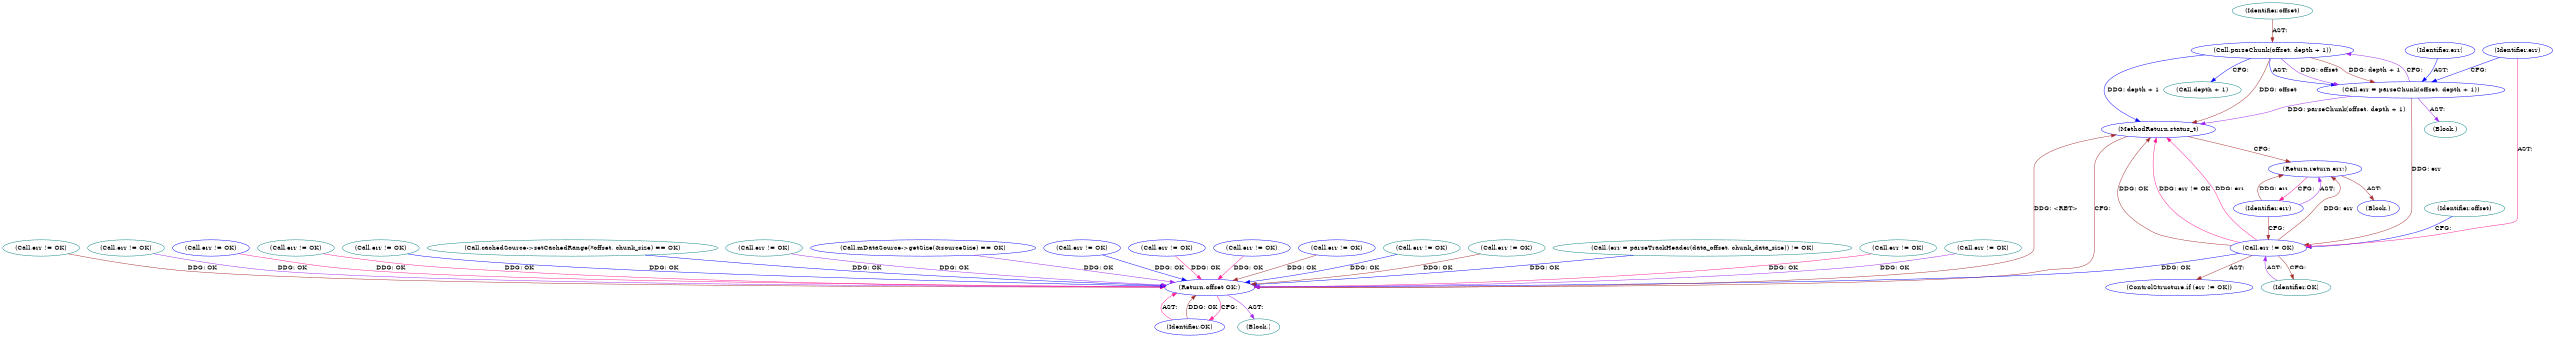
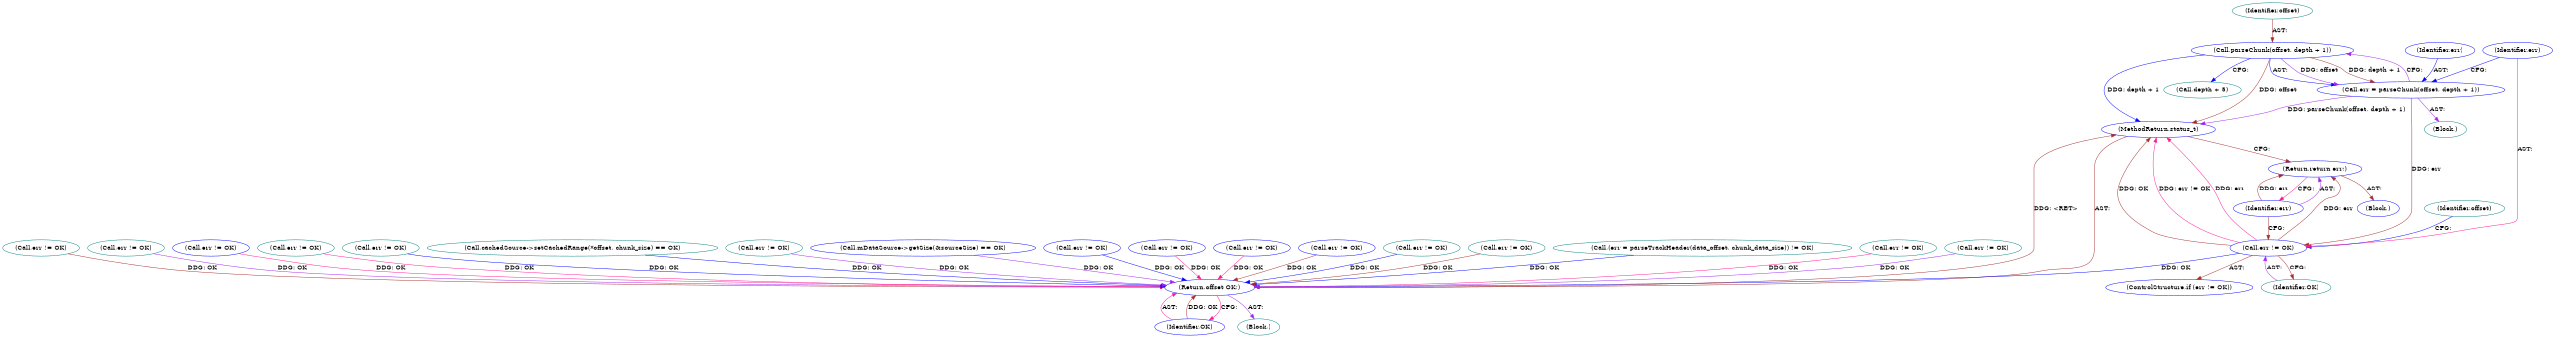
node "(Call,depth + 1)": label "(Call,depth + 1)" -> "(Call,depth + 5)"
edge "(MethodReturn,status_t)" -> "(Return,offset OK;)": label "CFG: " -> "AST: "
